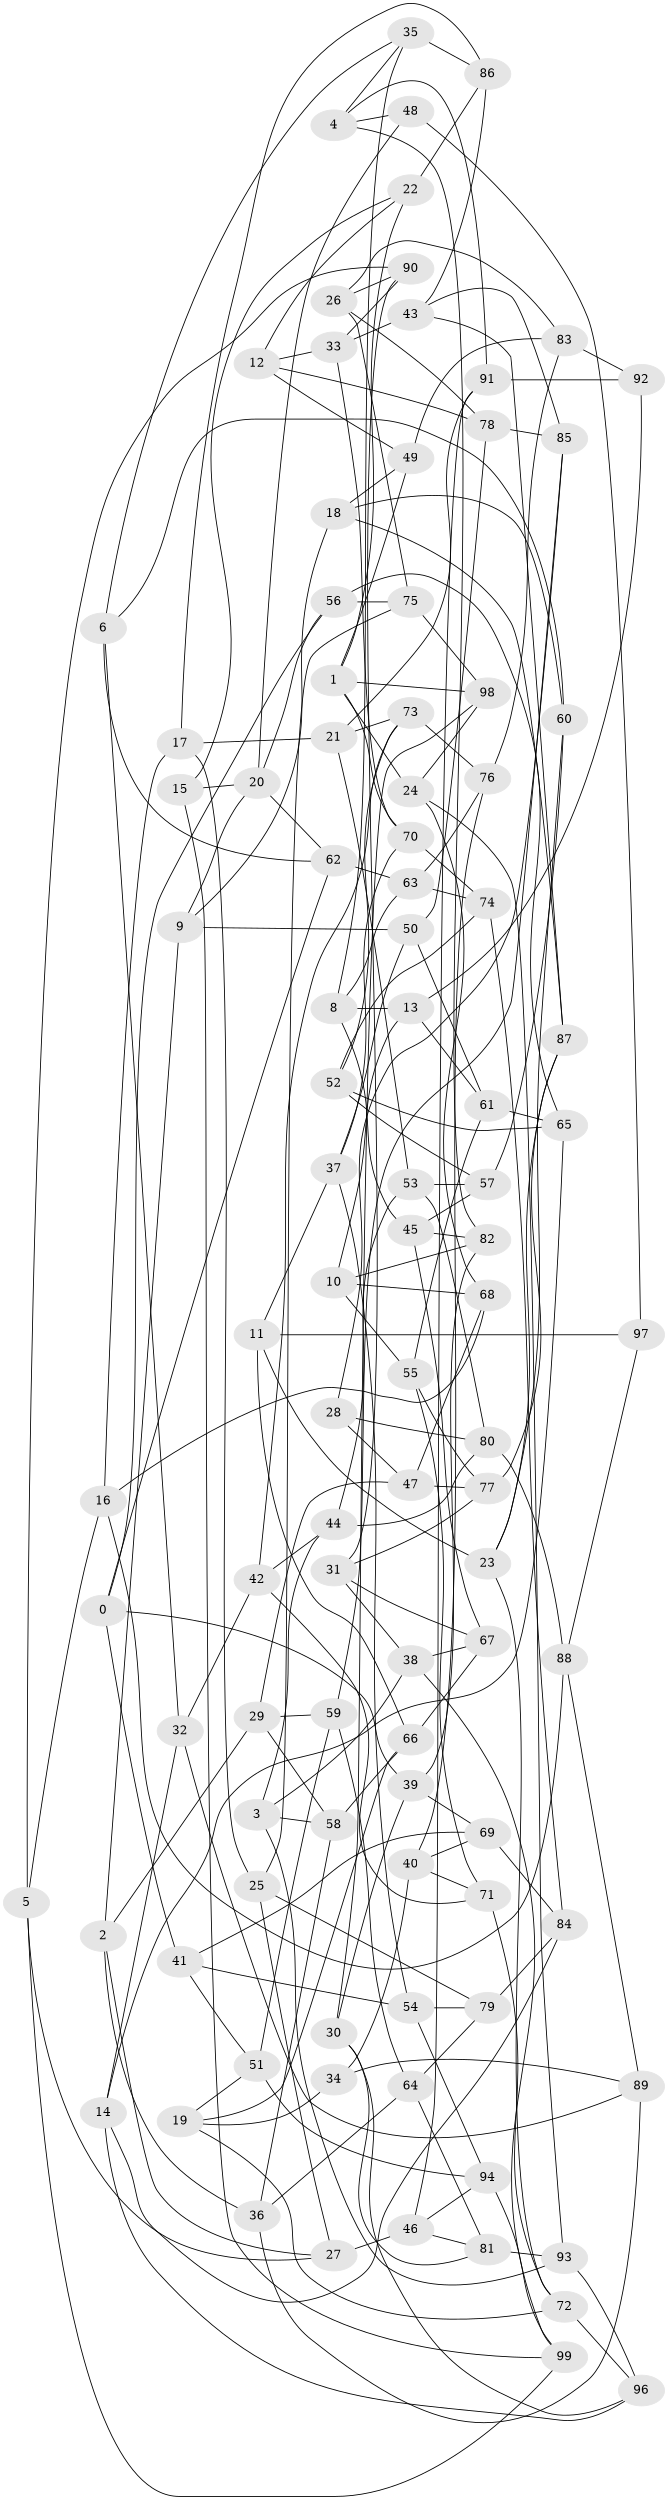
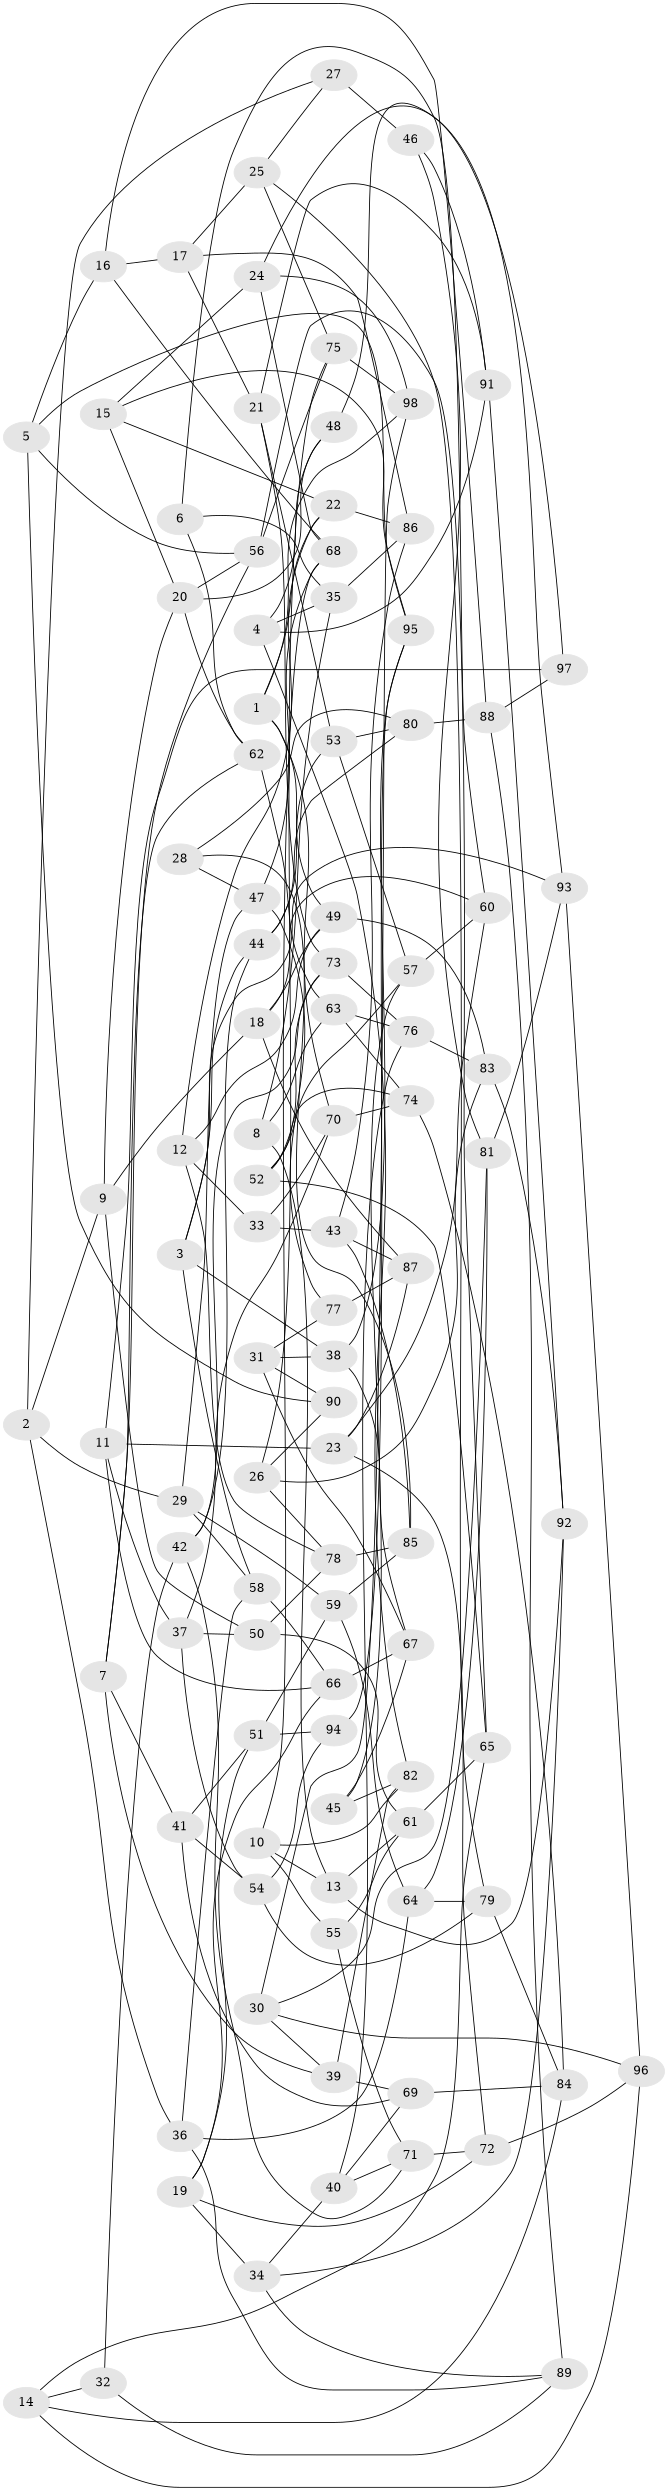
edge "90" -- "33": removed
edge "1" -- "24": now "15" -- "24"
edge "8" -- "45": removed
edge "6" -- "32": removed
edge "55" -- "77": removed
node "0": label "0" -> "7"
edge "92" -- "34": added
edge "5" -- "27": now "5" -- "56"
edge "94" -- "46": removed
node "99": label "99" -> "95"
